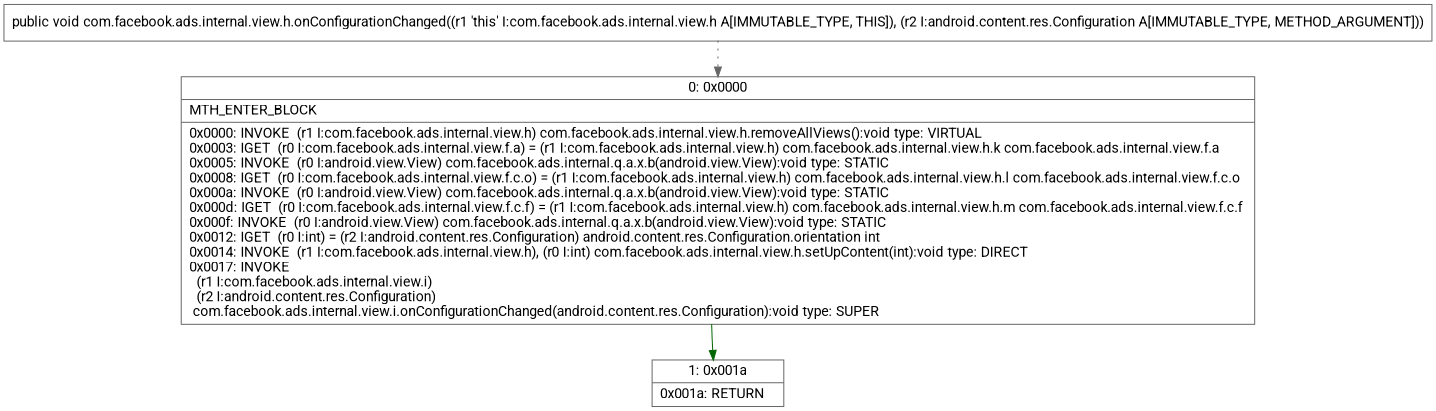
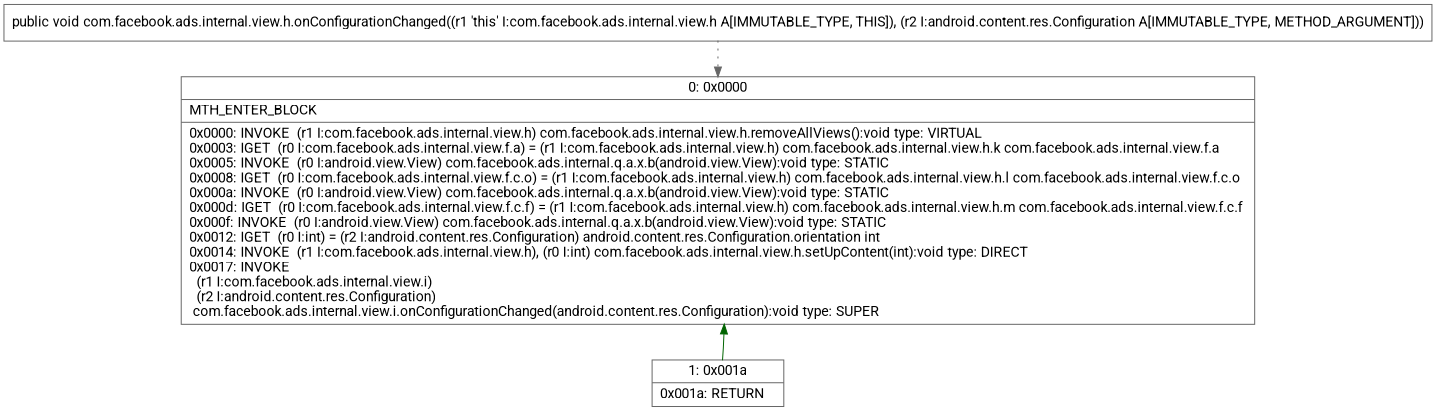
edge "0: 0x0000" -> "1: 0x001a": reversed
